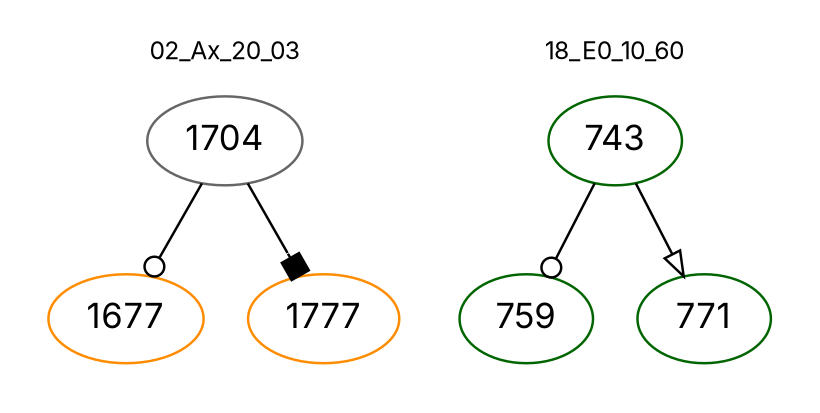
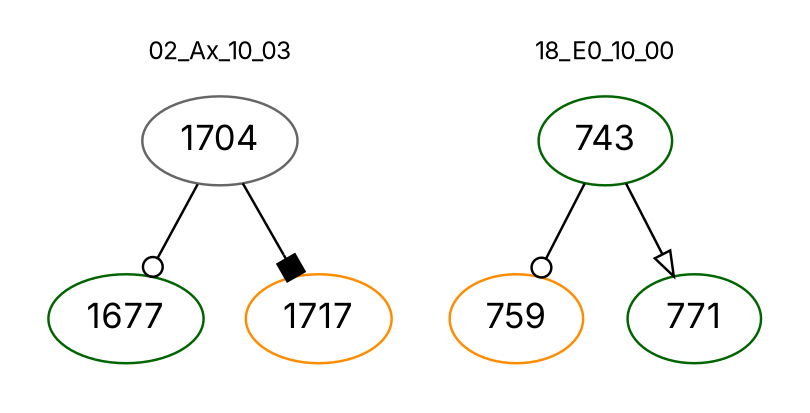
cluster "02_Ax_20_03": label "02_Ax_20_03" -> "02_Ax_10_03"
cluster "18_E0_10_60": label "18_E0_10_60" -> "18_E0_10_00"
node "1677": color darkorange -> darkgreen
node "1777": label "1777" -> "1717"
node "759": color darkgreen -> darkorange
